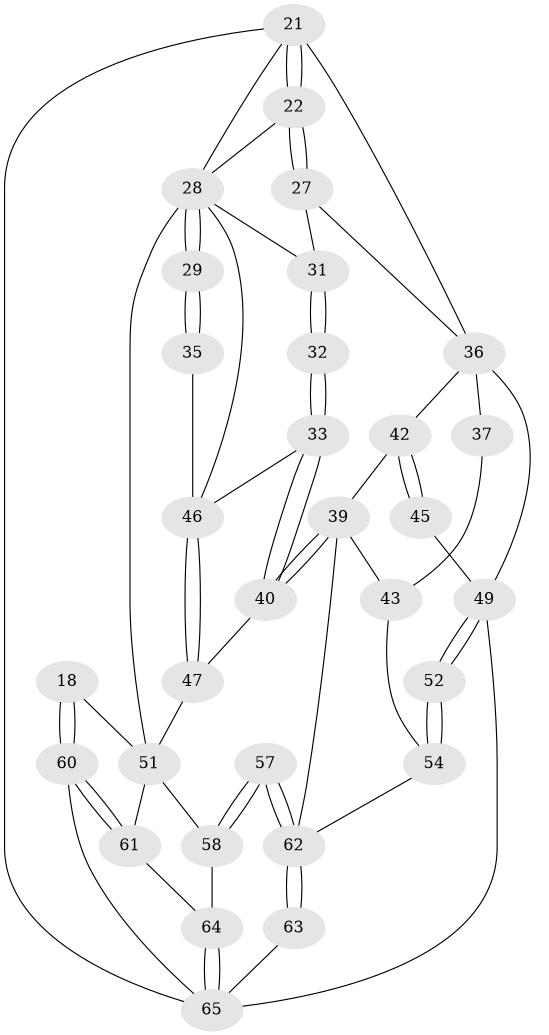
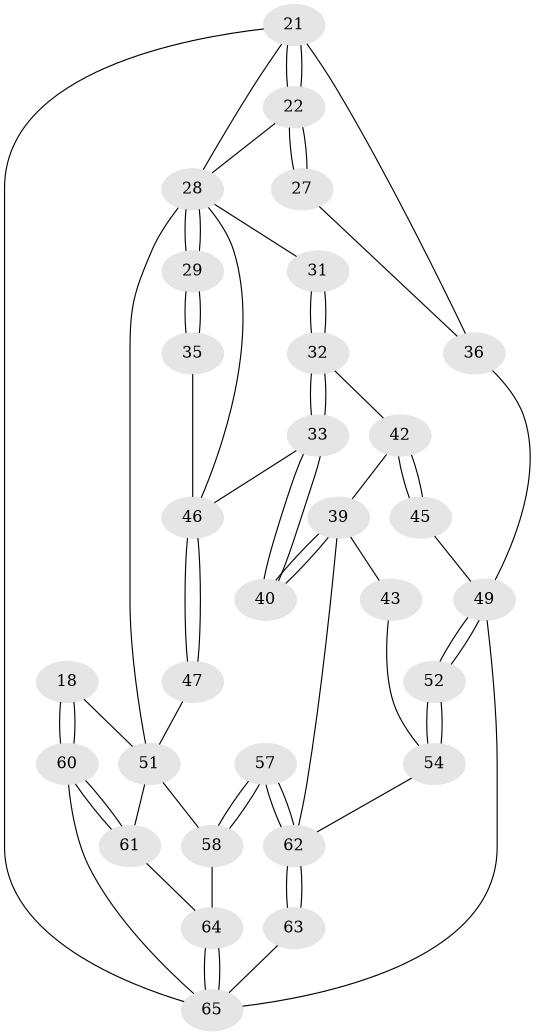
edge "27" -- "31": removed
edge "36" -- "42": now "32" -- "42"
node "37": removed
edge "40" -- "47": removed
